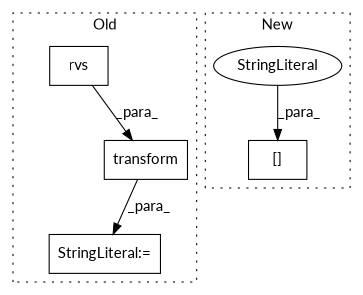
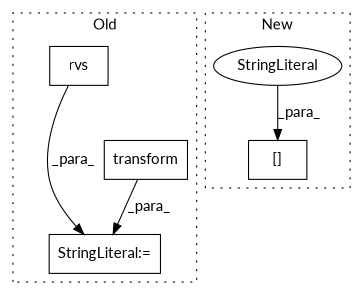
edge "rvs" -> "transform": now "rvs" -> "StringLiteral:="
